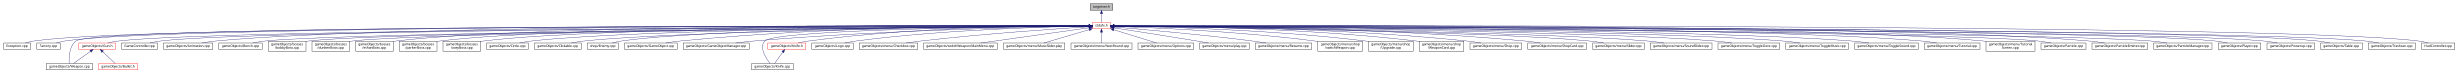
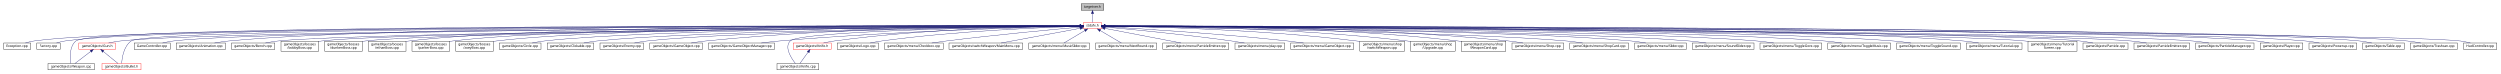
edge "gameObjects/Bullet.h" -> "stdafx.h": added
node "shop/Enemy.cpp": label "shop/Enemy.cpp" -> "gameObjects/Enemy.cpp"
node "gameObjects/menu/MusicSlider.play": label "gameObjects/menu/MusicSlider.play" -> "gameObjects/menu/MusicSlider.cpp"
node "gameObjects/menu/Options.cpp": label "gameObjects/menu/Options.cpp" -> "gameObjects/menu/ParticleEmitter.cpp"
node "gameObjects/menu/Resume.cpp": label "gameObjects/menu/Resume.cpp" -> "gameObjects/menu/GameObject.cpp"
